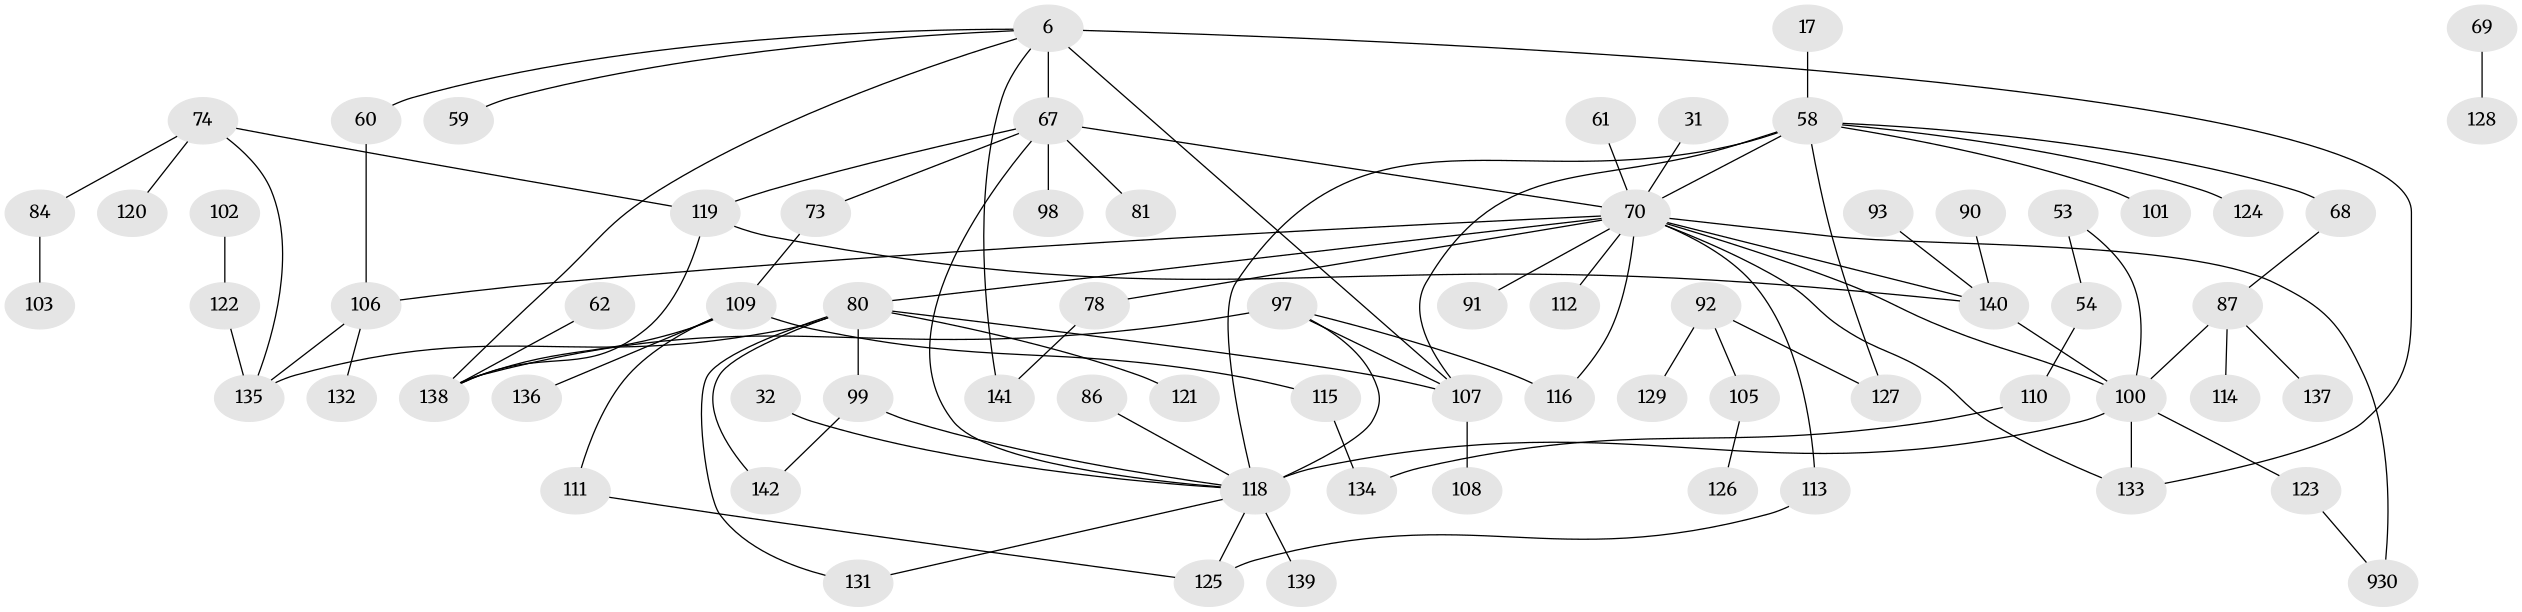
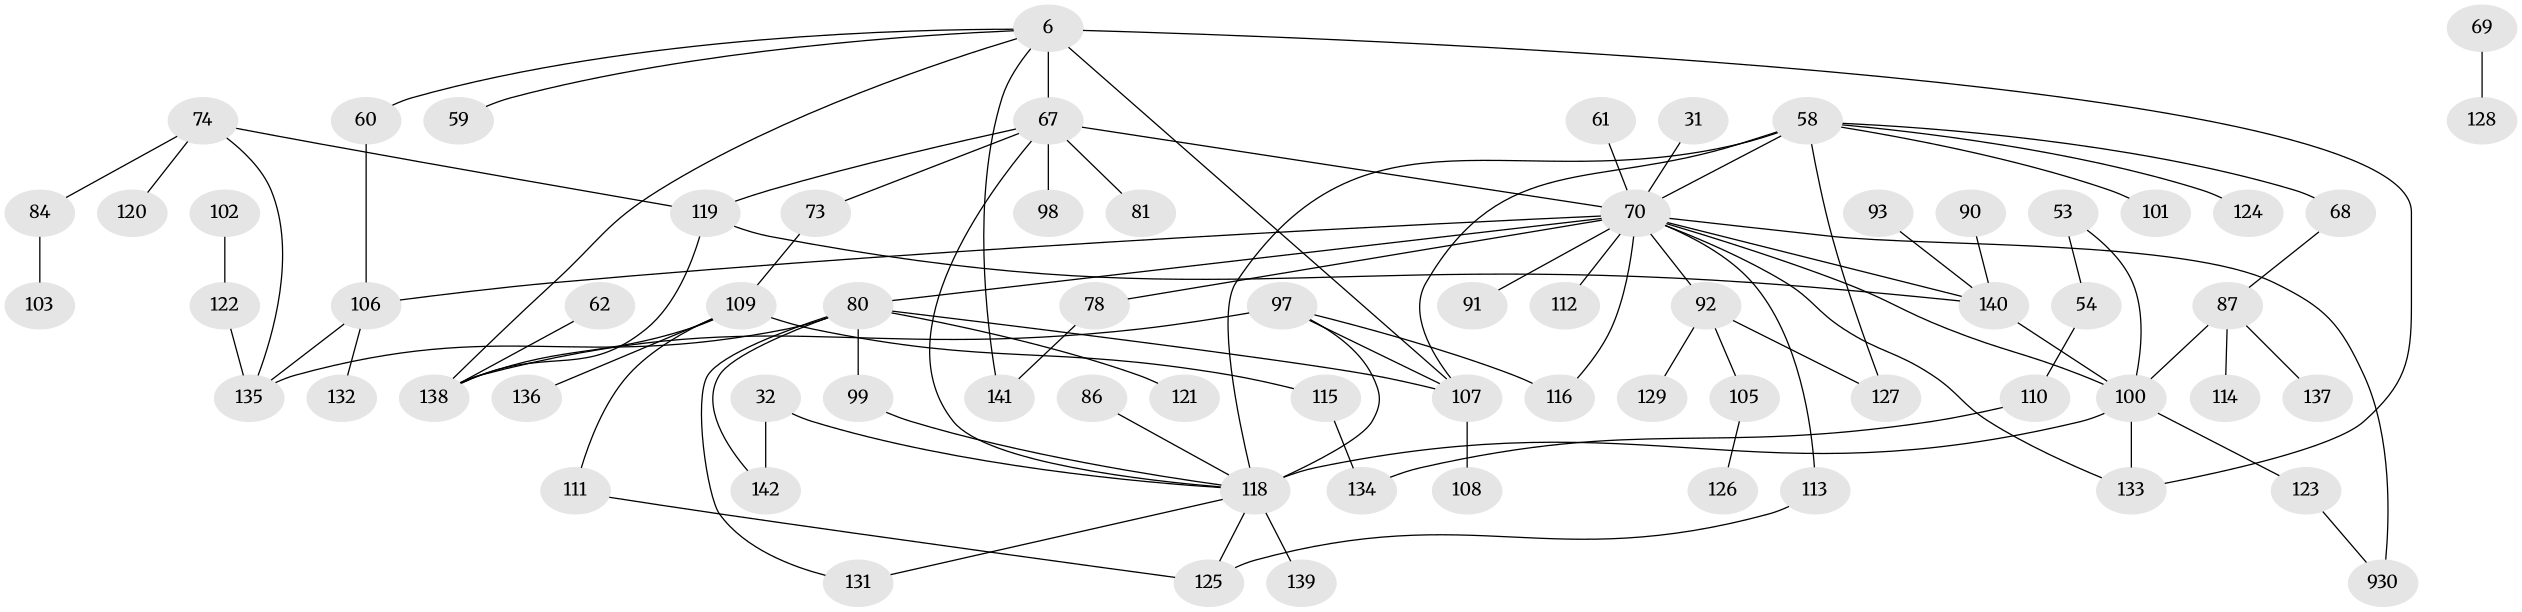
node "17": removed
edge "70" -- "92": added
edge "99" -- "142": now "32" -- "142"
